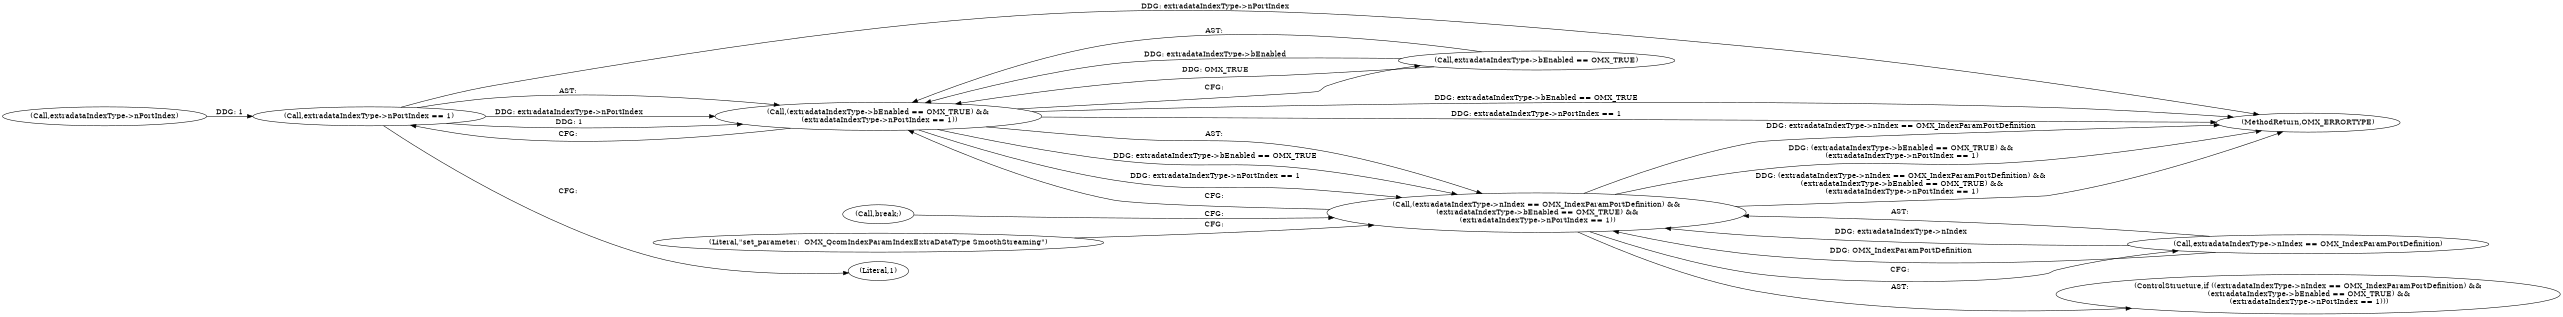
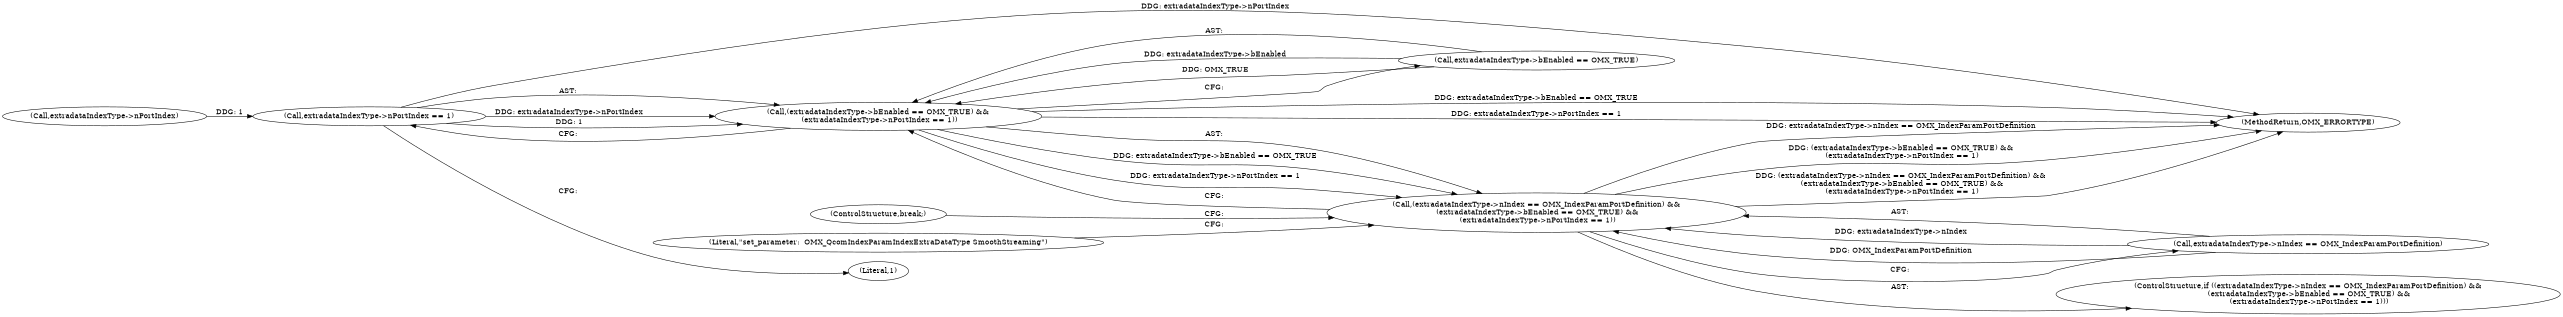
node "(Call,break;)": label "(Call,break;)" -> "(ControlStructure,break;)"
